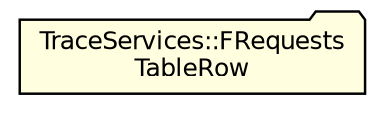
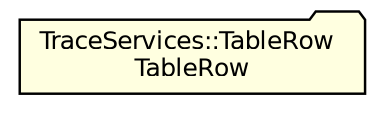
node "TraceServices::FRequests TableRow": label "TraceServices::FRequests TableRow" -> "TraceServices::TableRow TableRow"
